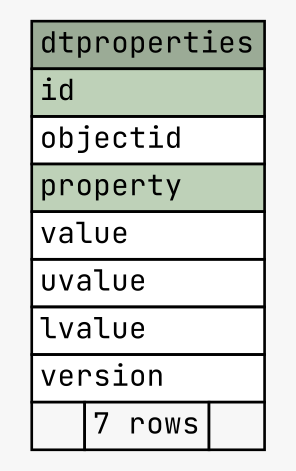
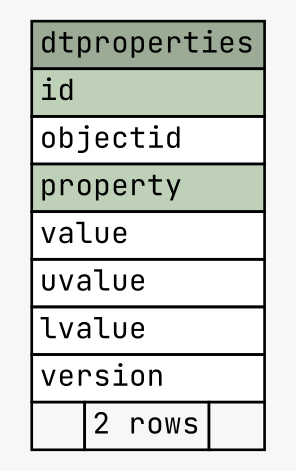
node "dtproperties": text "7 rows" -> "2 rows"
